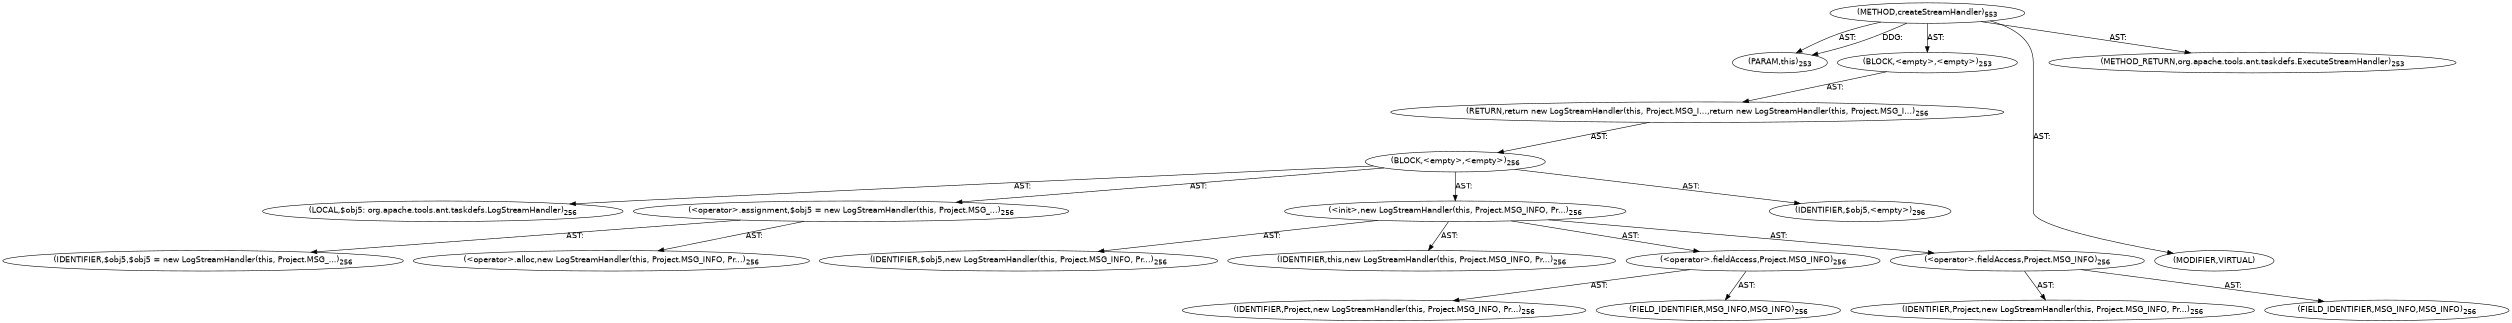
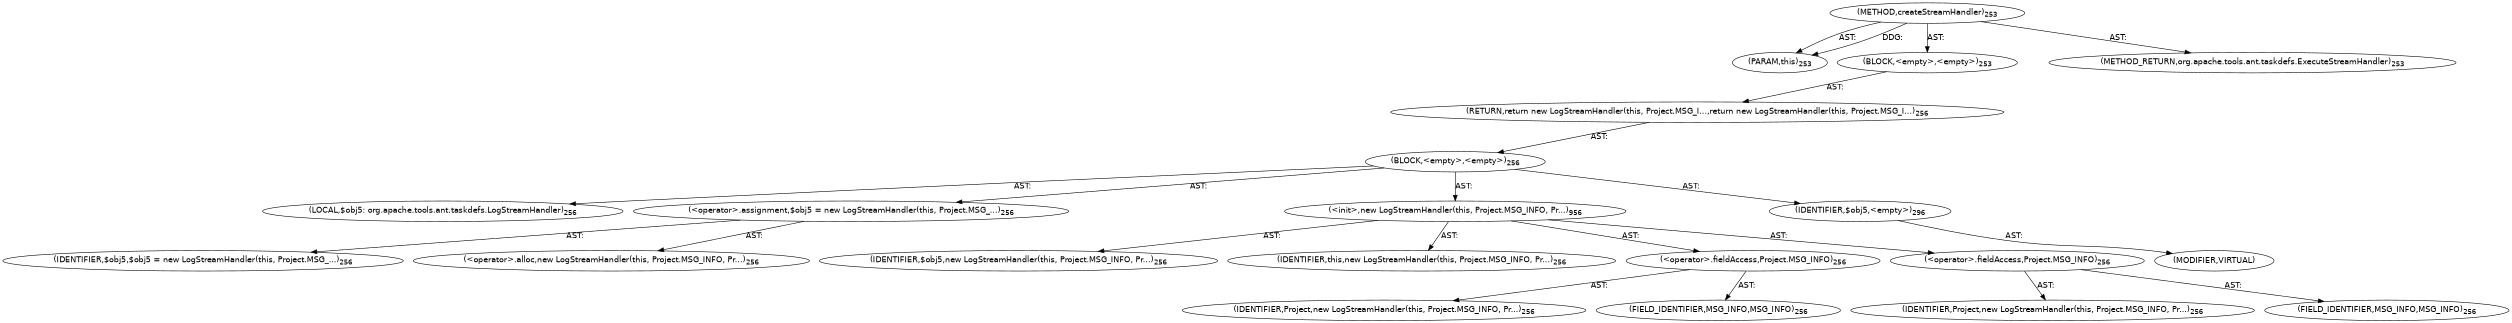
node "(METHOD,createStreamHandler)": text "553" -> "253"
edge "(METHOD,createStreamHandler)" -> "(MODIFIER,VIRTUAL)": now "(IDENTIFIER,$obj5,<empty>)" -> "(MODIFIER,VIRTUAL)"
node "(<init>,new LogStreamHandler(this, Project.MSG_INFO, Pr...)": text "256" -> "956"
